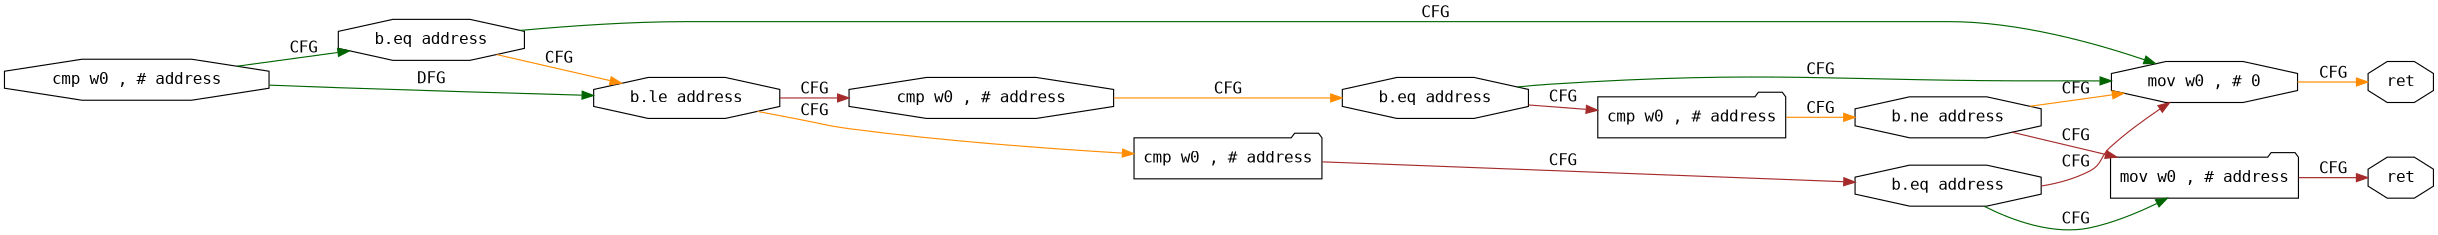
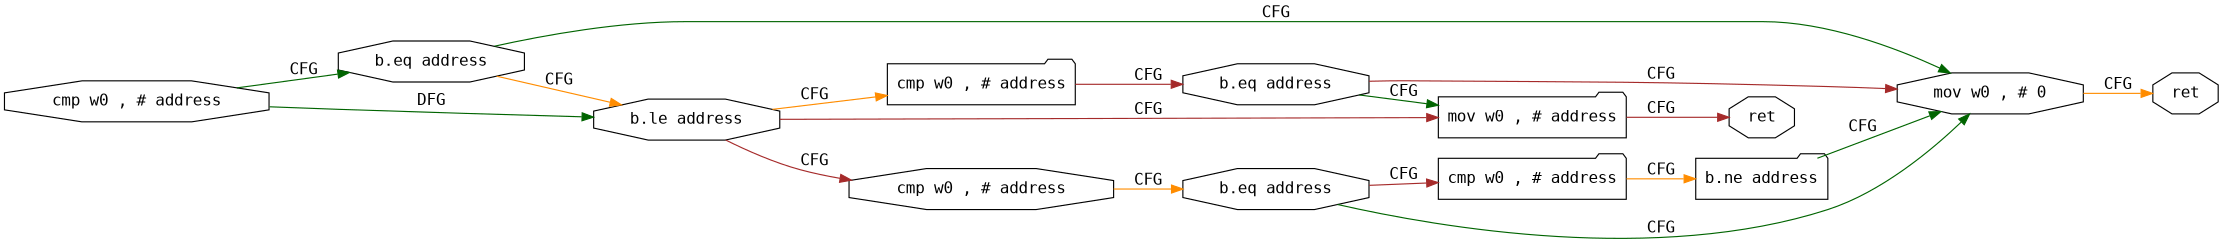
edge "b.ne address" -> "mov w0 , # 0": color darkorange -> darkgreen
node "b.ne address": shape octagon -> folder
edge "b.ne address" -> "mov w0 , # address": now "b.le address" -> "mov w0 , # address"
